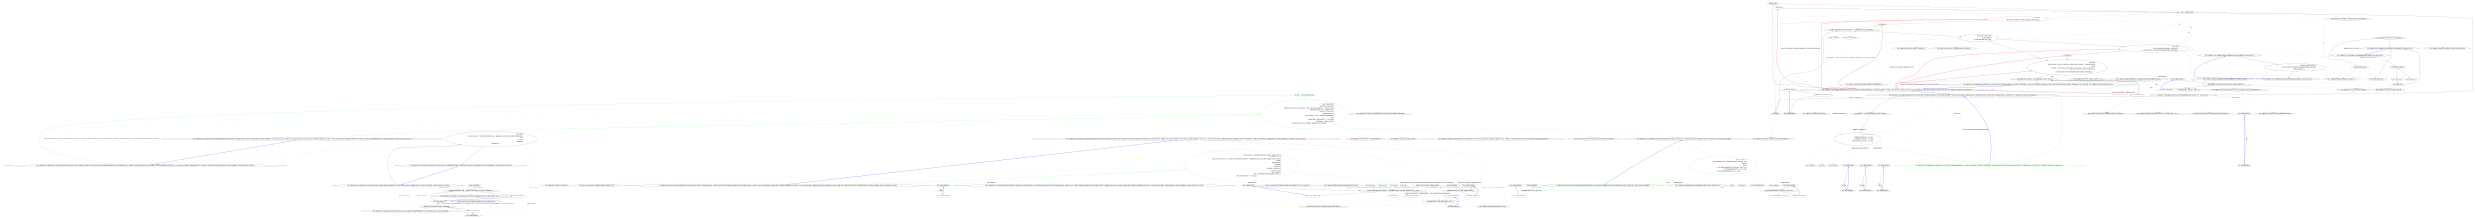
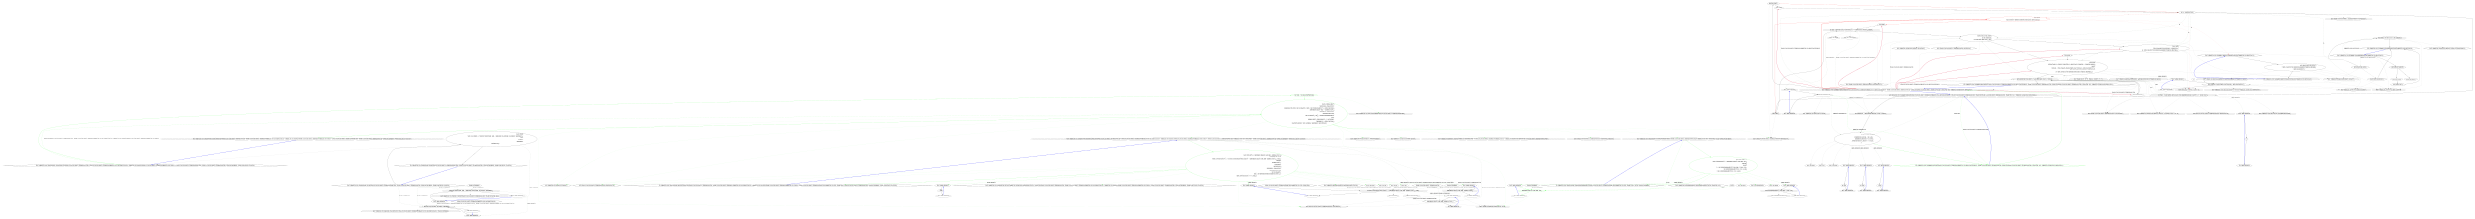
edge "System.Collections.Generic.IEnumerable<string>" -> "nameComparer.Equals(v.Item1.Name, arguments.First())": now "Entry Unk.CreateInstance" -> "nameComparer.Equals(v.Item1.Name, arguments.First())"
